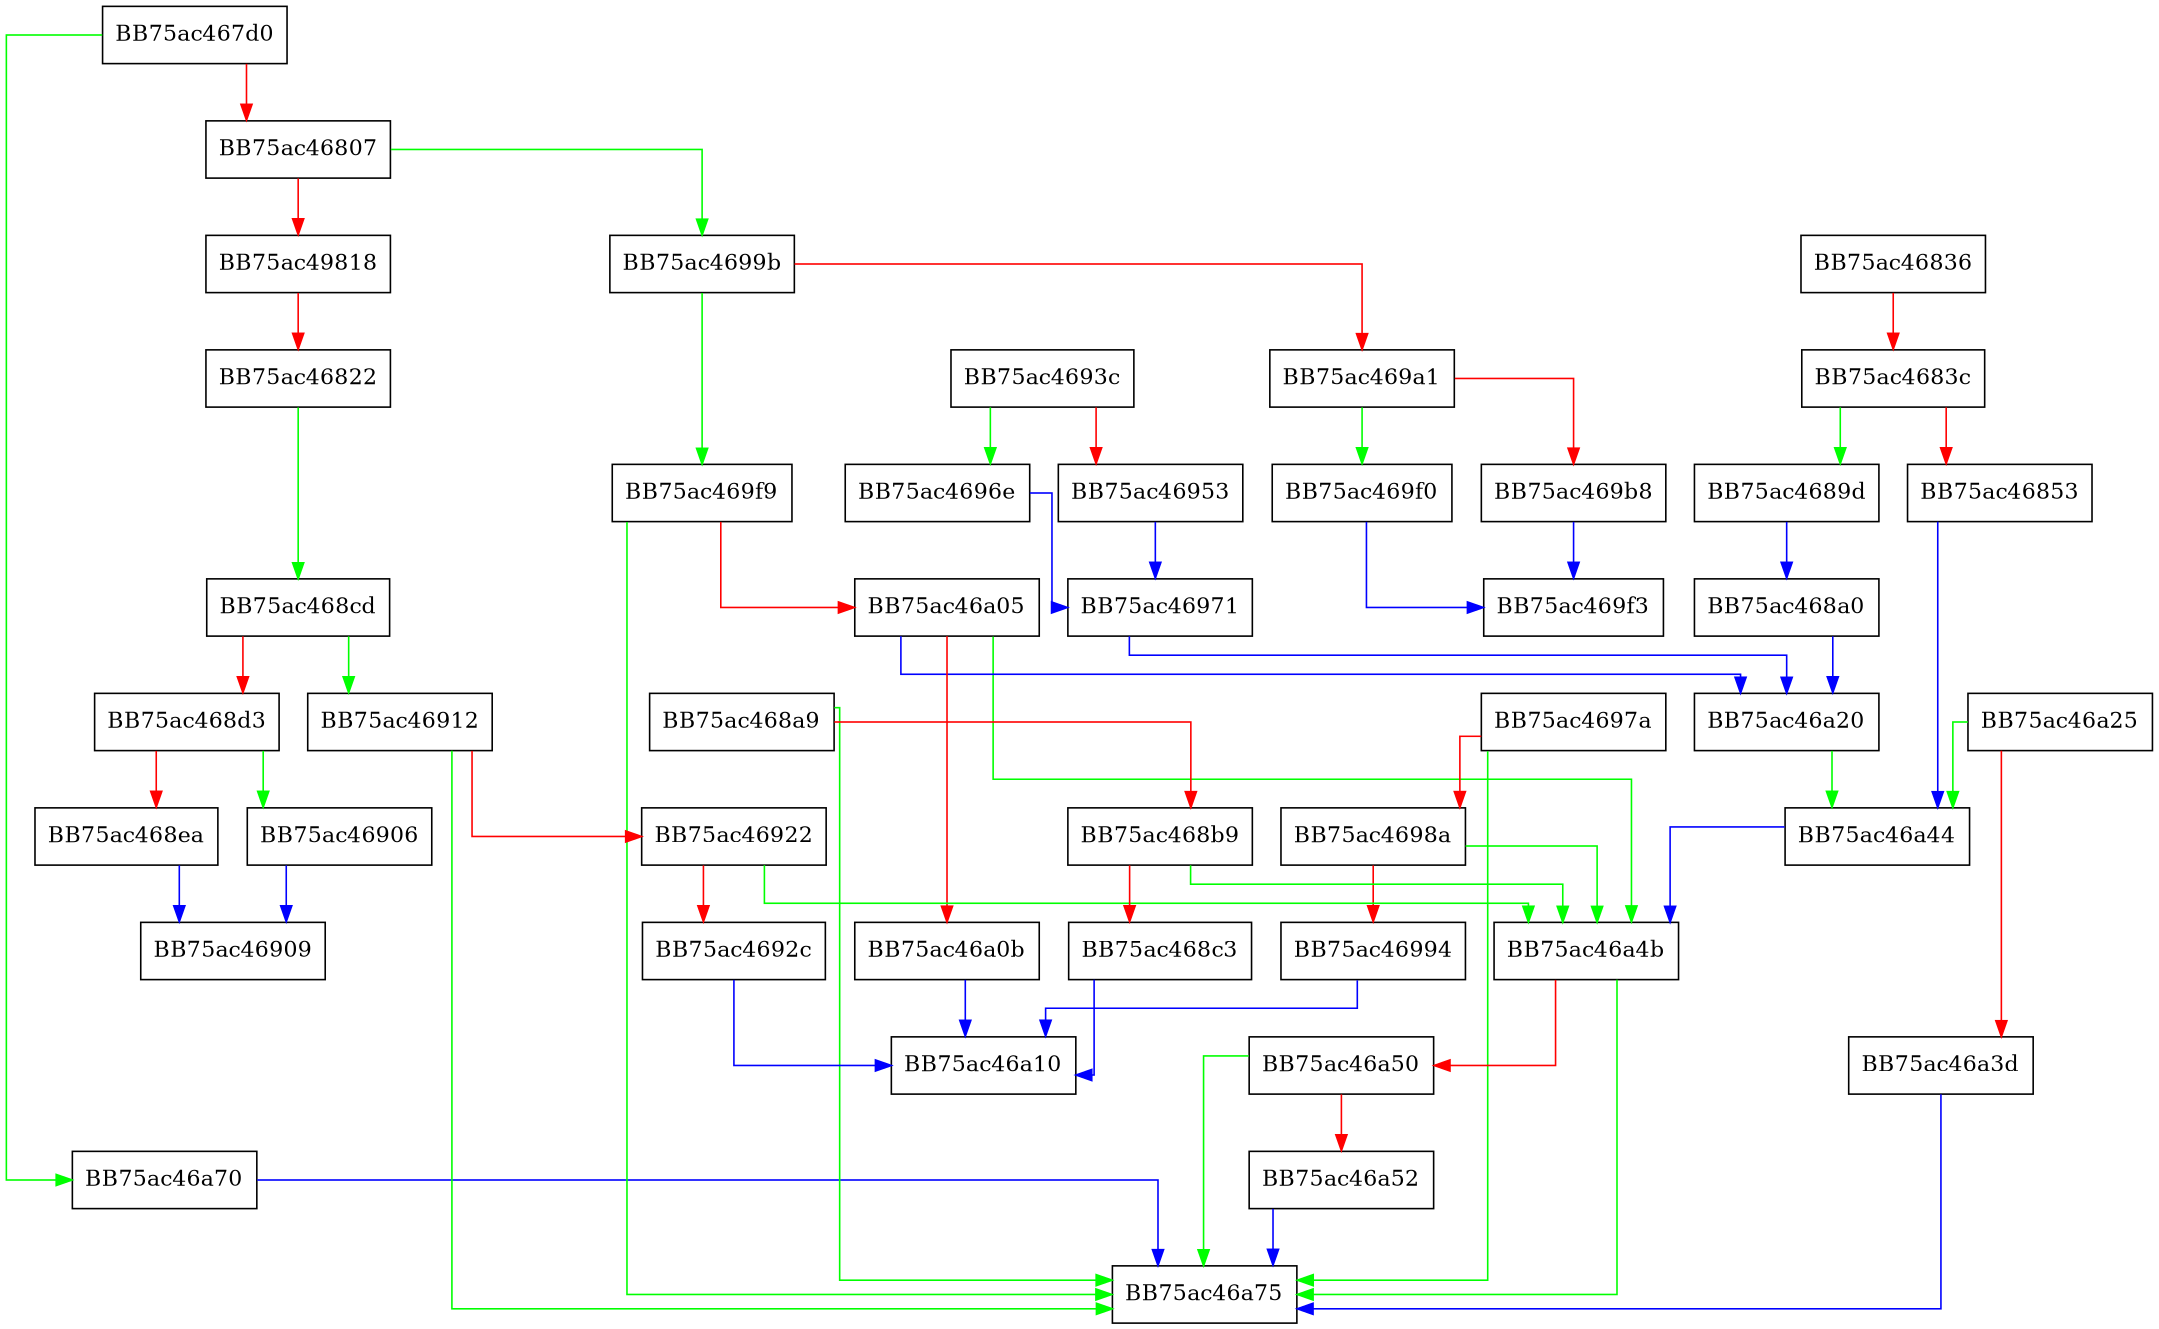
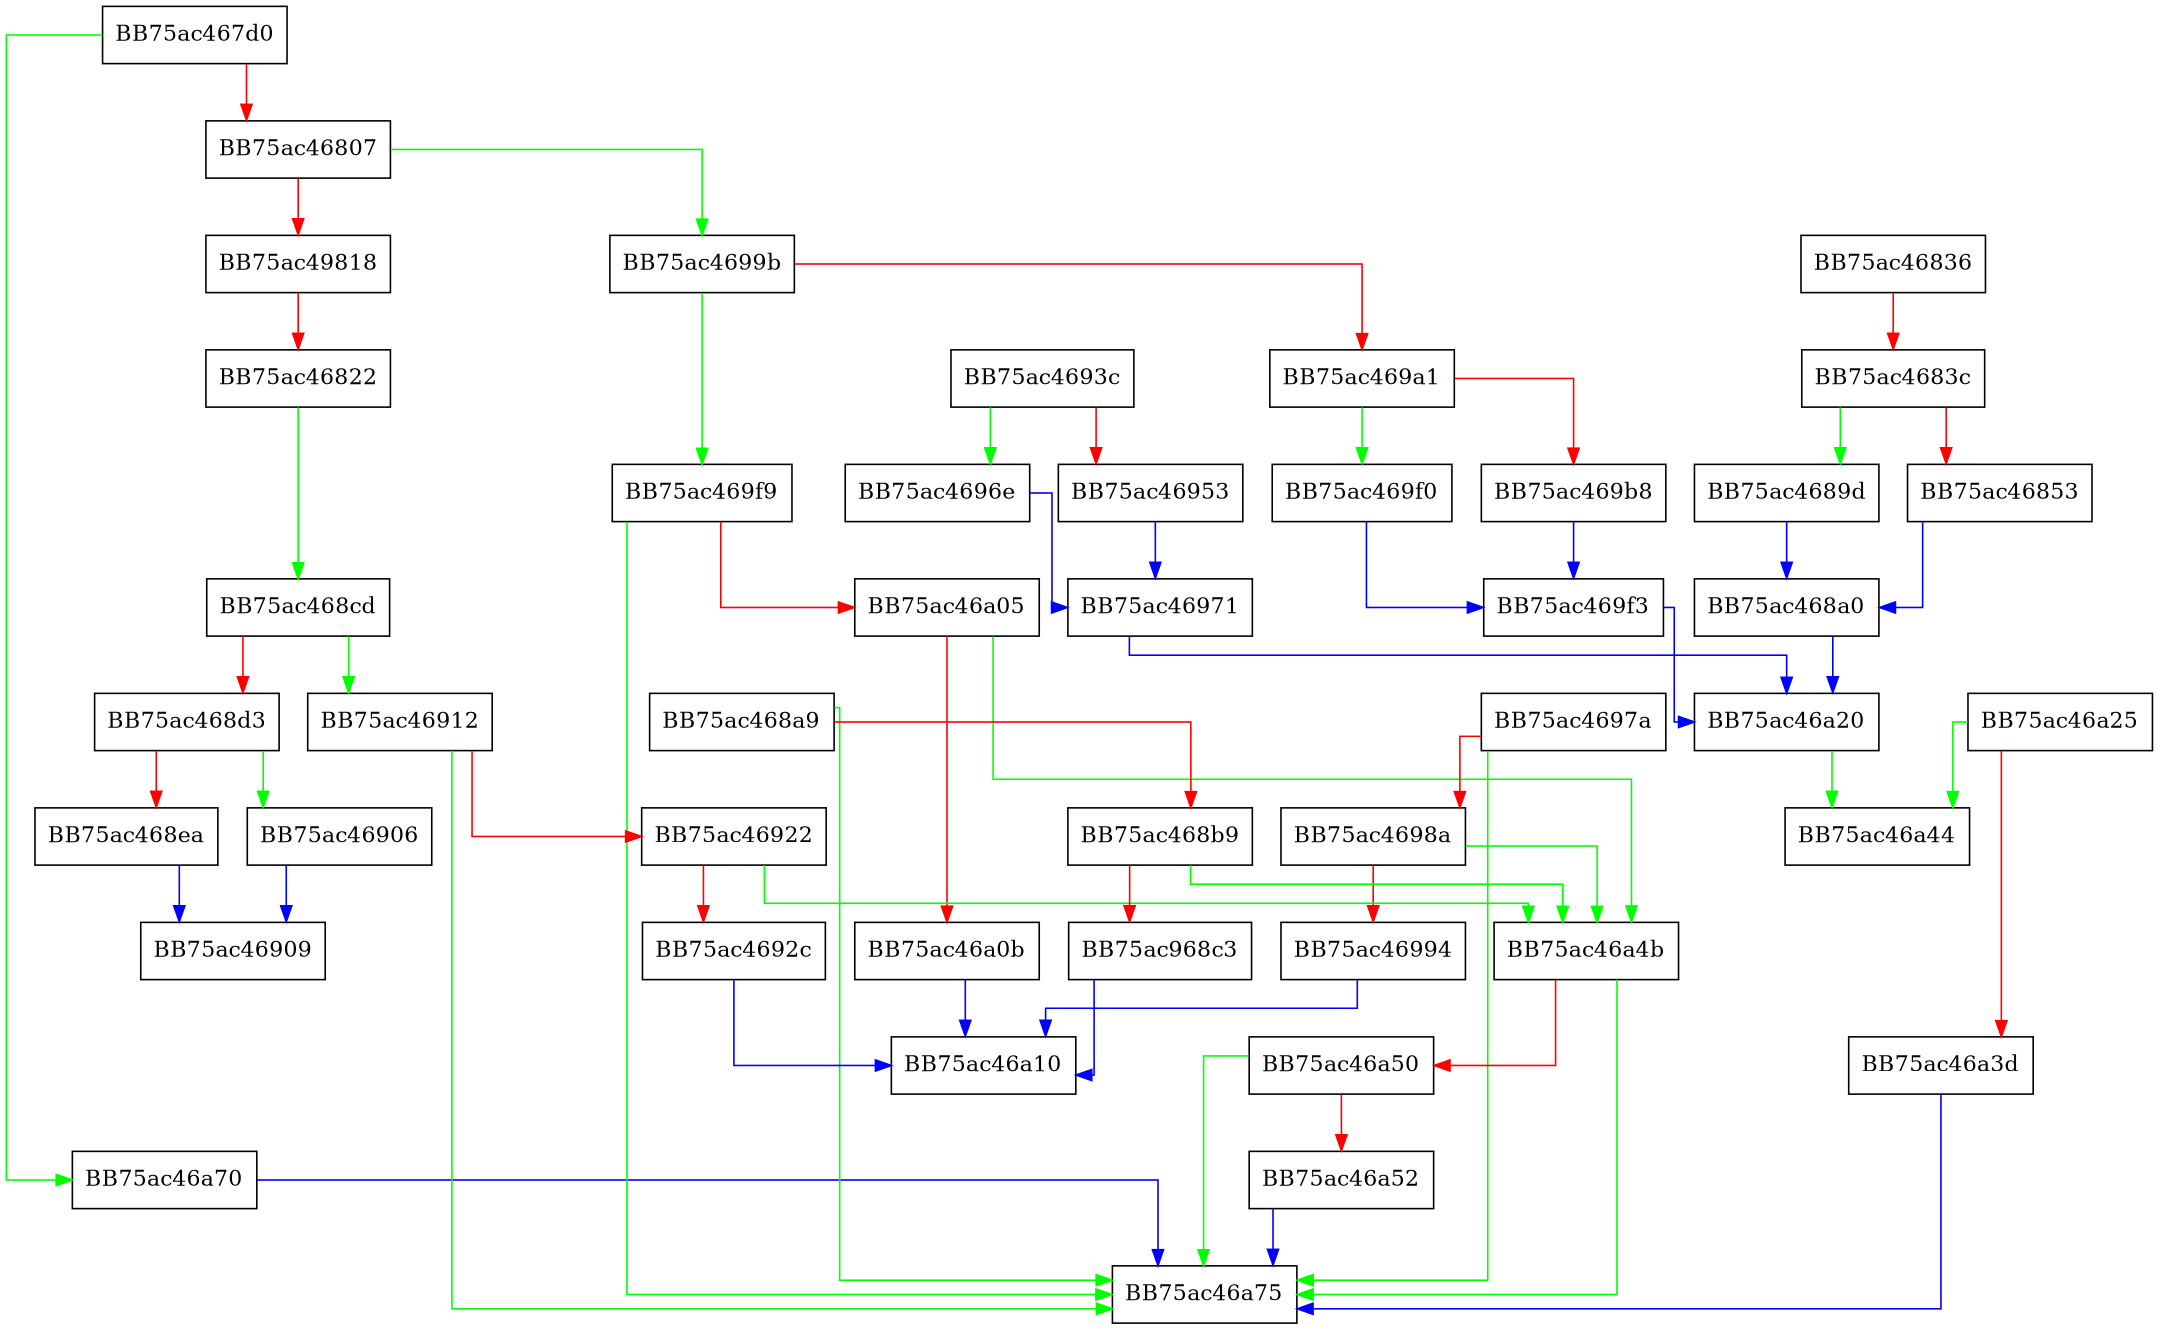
edge "BB75ac46853" -> "BB75ac46a44": now "BB75ac46853" -> "BB75ac468a0"
edge "BB75ac46a05" -> "BB75ac46a20": now "BB75ac469f3" -> "BB75ac46a20"
edge "BB75ac46a44" -> "BB75ac46a4b": removed
node "BB75ac468c3": label "BB75ac468c3" -> "BB75ac968c3"
